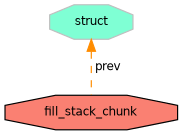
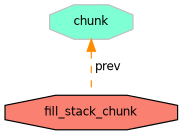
node "struct": label "struct" -> "chunk"
